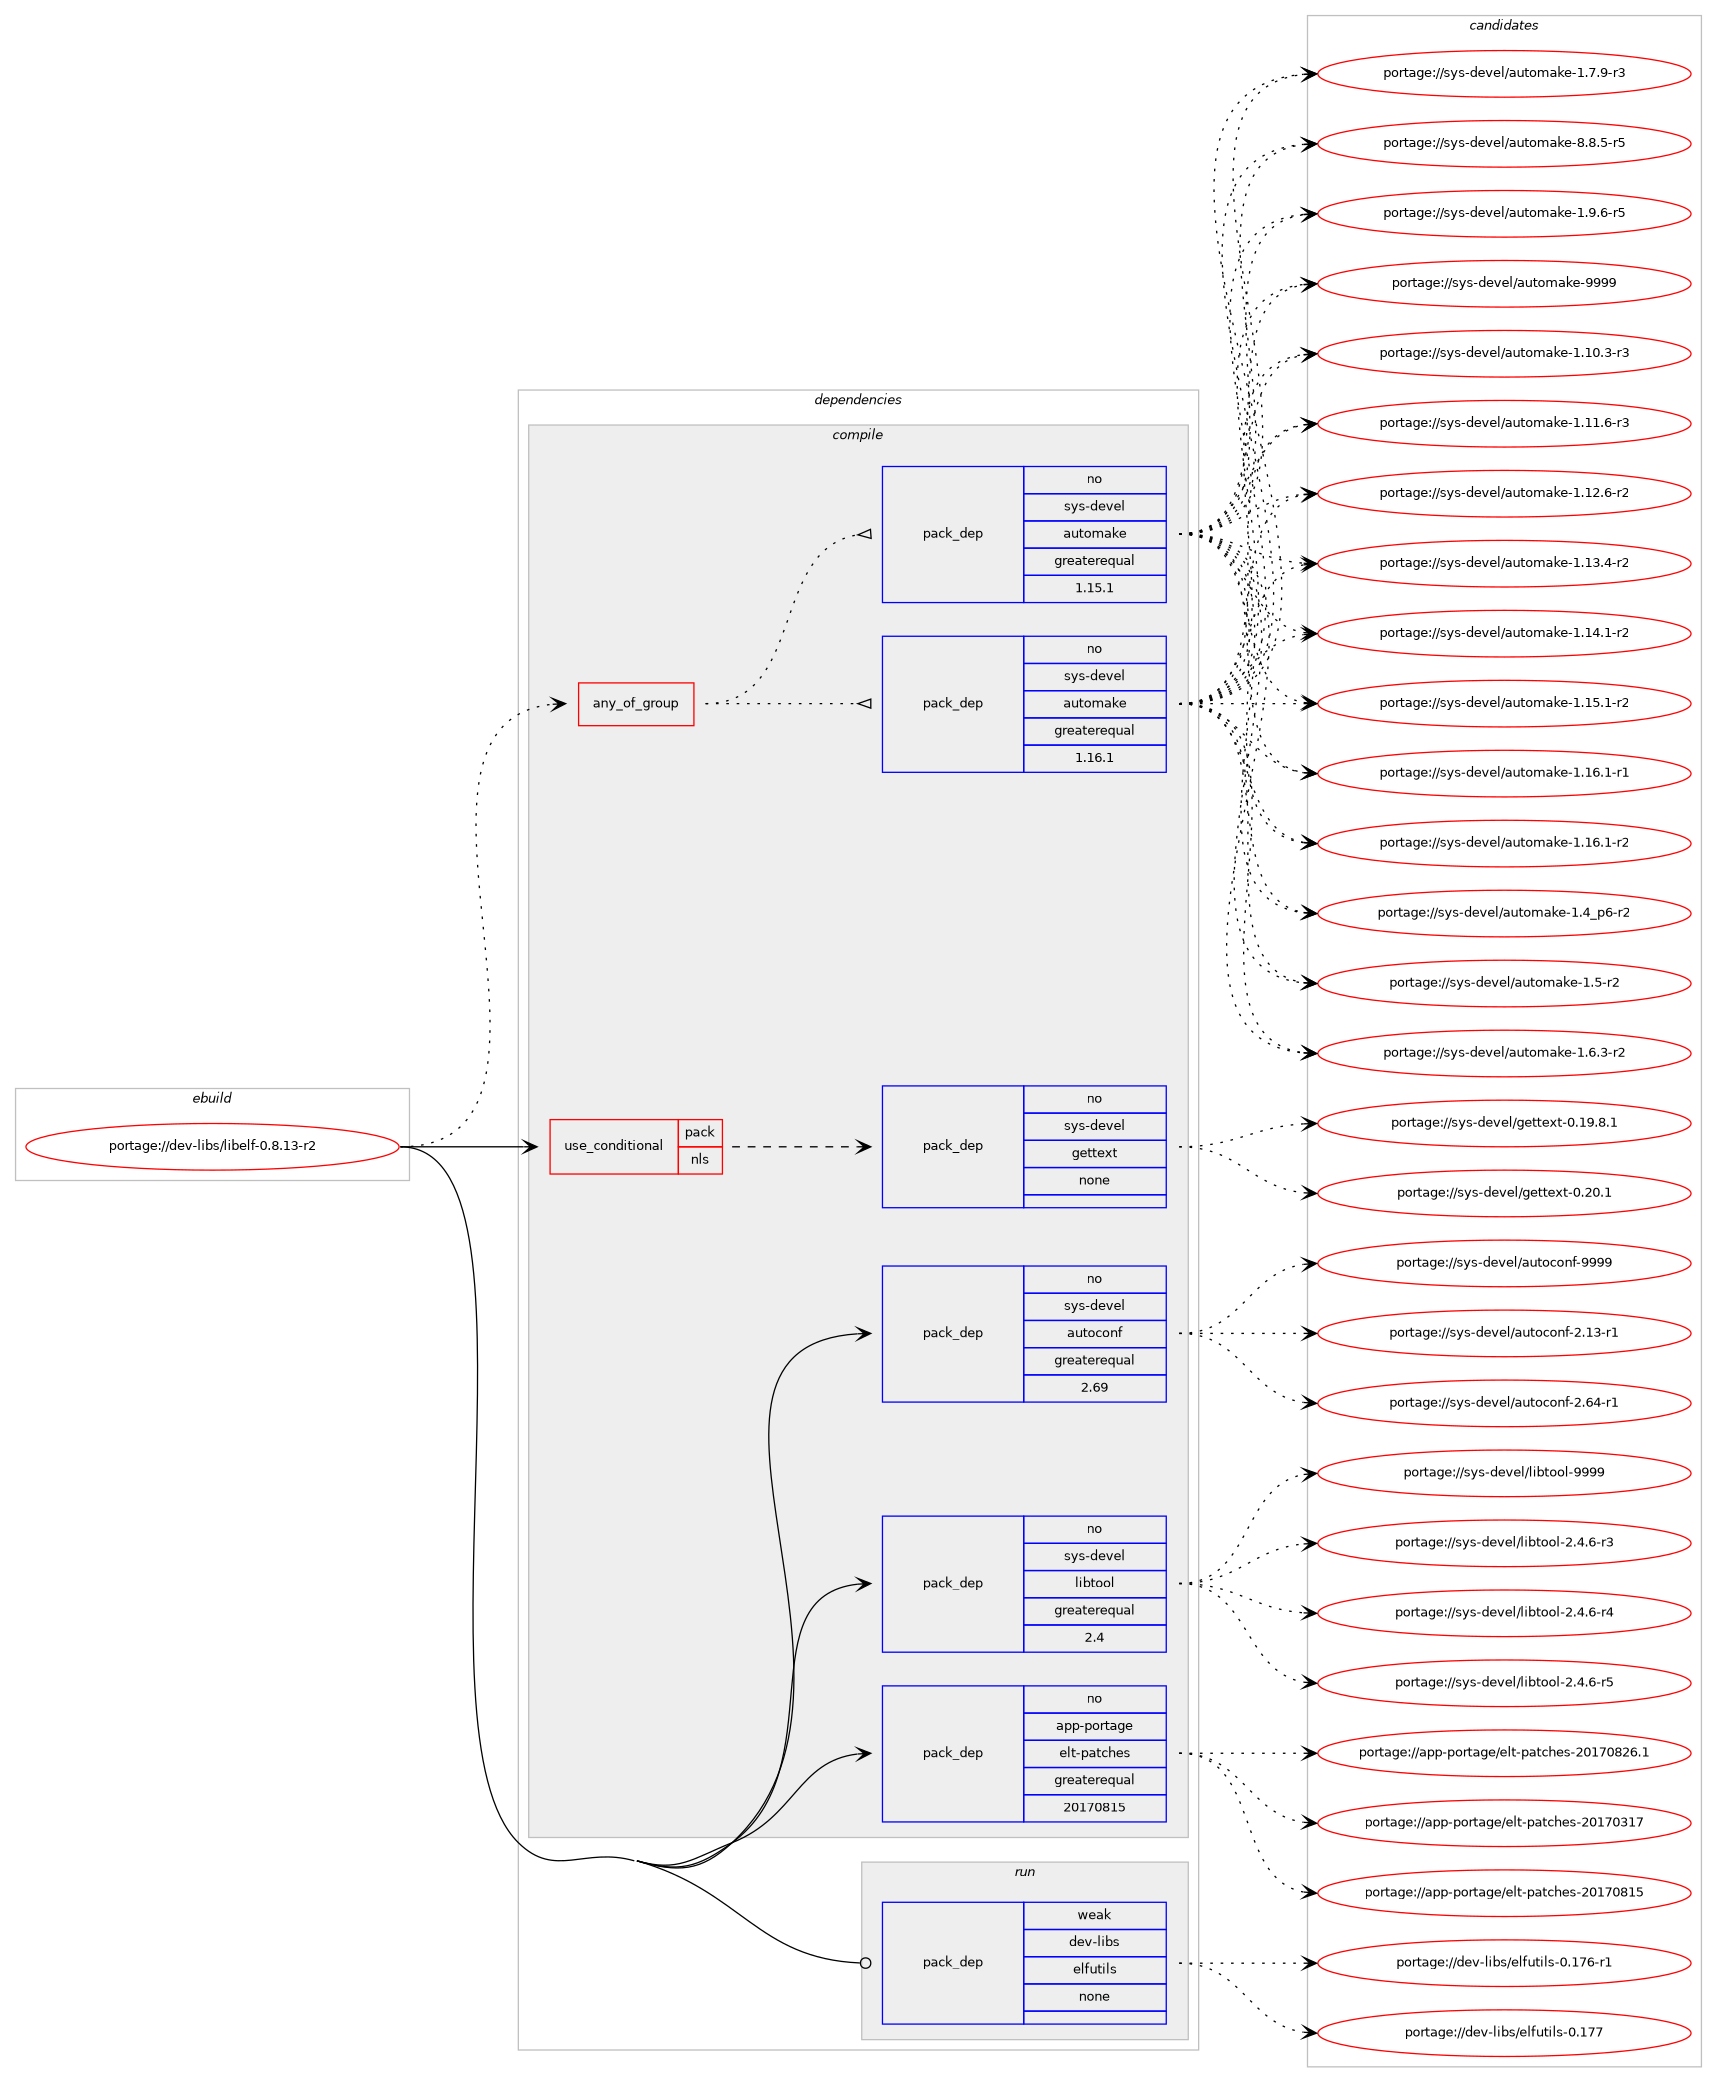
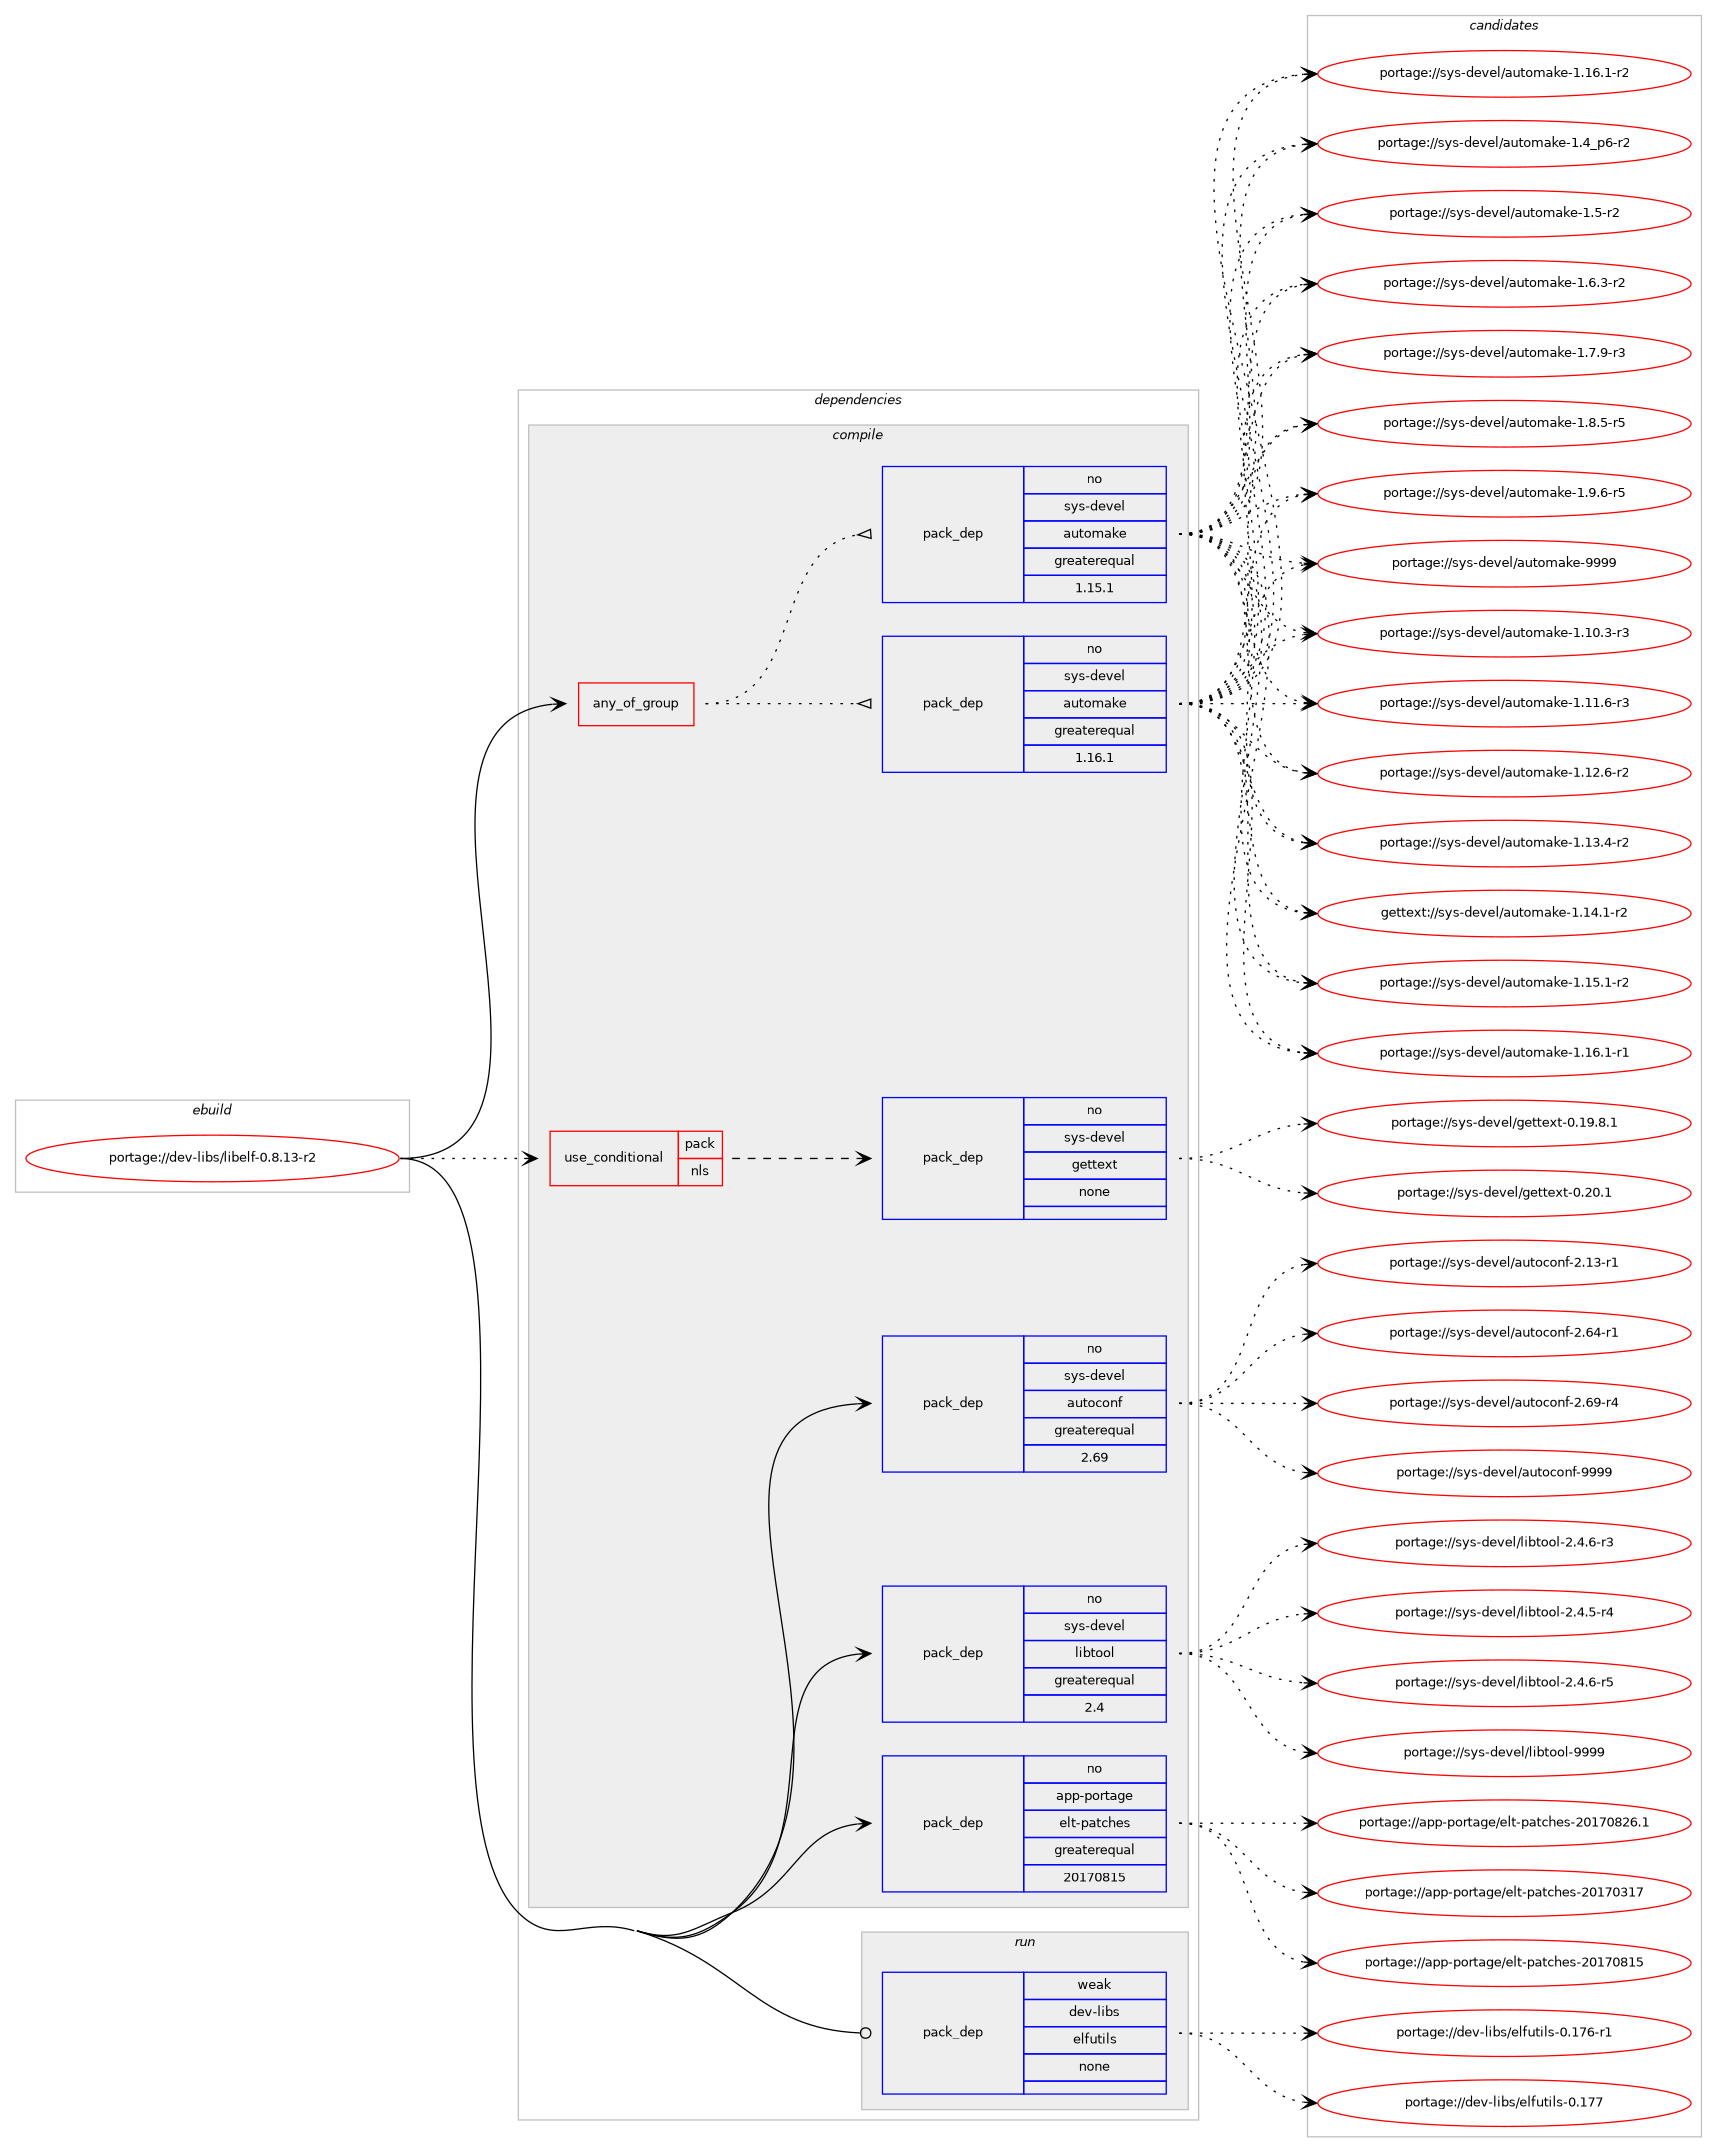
node "portage://sys-devel/automake-8.8.5-r5": label "portage://sys-devel/automake-8.8.5-r5" -> "portage://sys-devel/automake-1.8.5-r5"
node "portage://sys-devel/automake-1.14.1-r2": label "portage://sys-devel/automake-1.14.1-r2" -> "gettext://sys-devel/automake-1.14.1-r2"
edge "portage://dev-libs/libelf-0.8.13-r2" -> "any_of_group": style dotted -> solid
edge "portage://dev-libs/libelf-0.8.13-r2" -> "use_conditional": style solid -> dotted
node "portage://sys-devel/autoconf-2.69-r4": added
node "portage://sys-devel/libtool-2.4.6-r4": label "portage://sys-devel/libtool-2.4.6-r4" -> "portage://sys-devel/libtool-2.4.5-r4"
